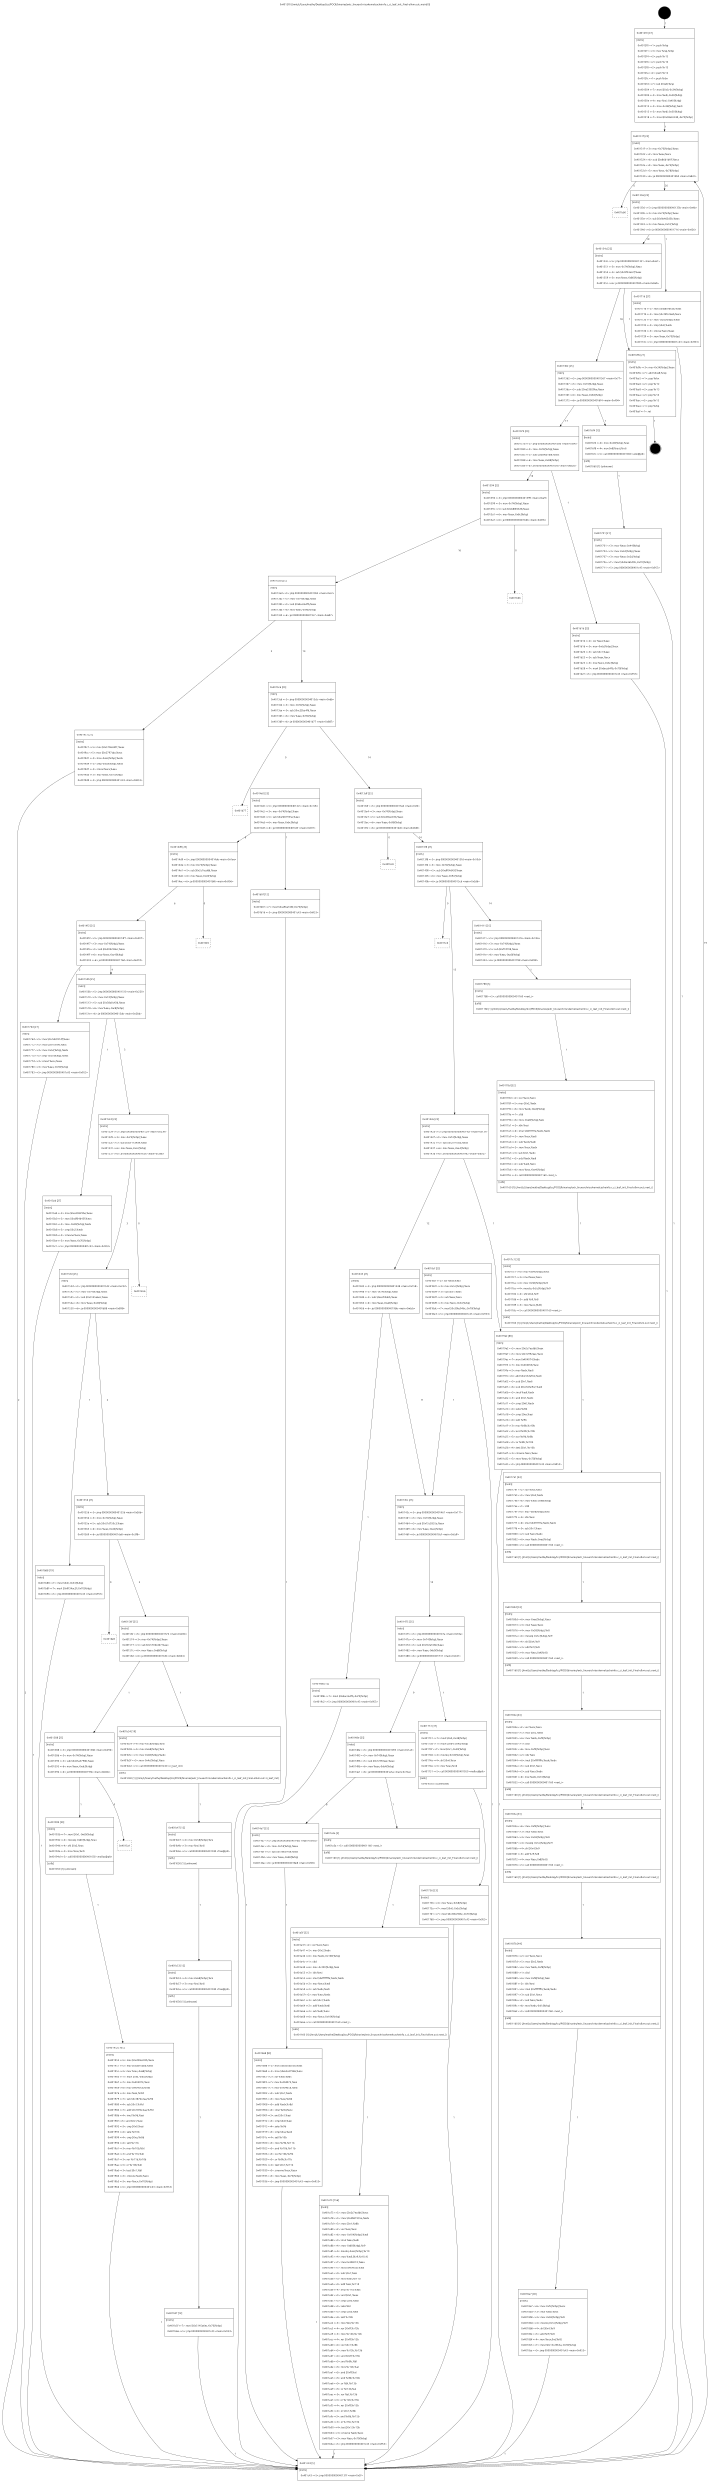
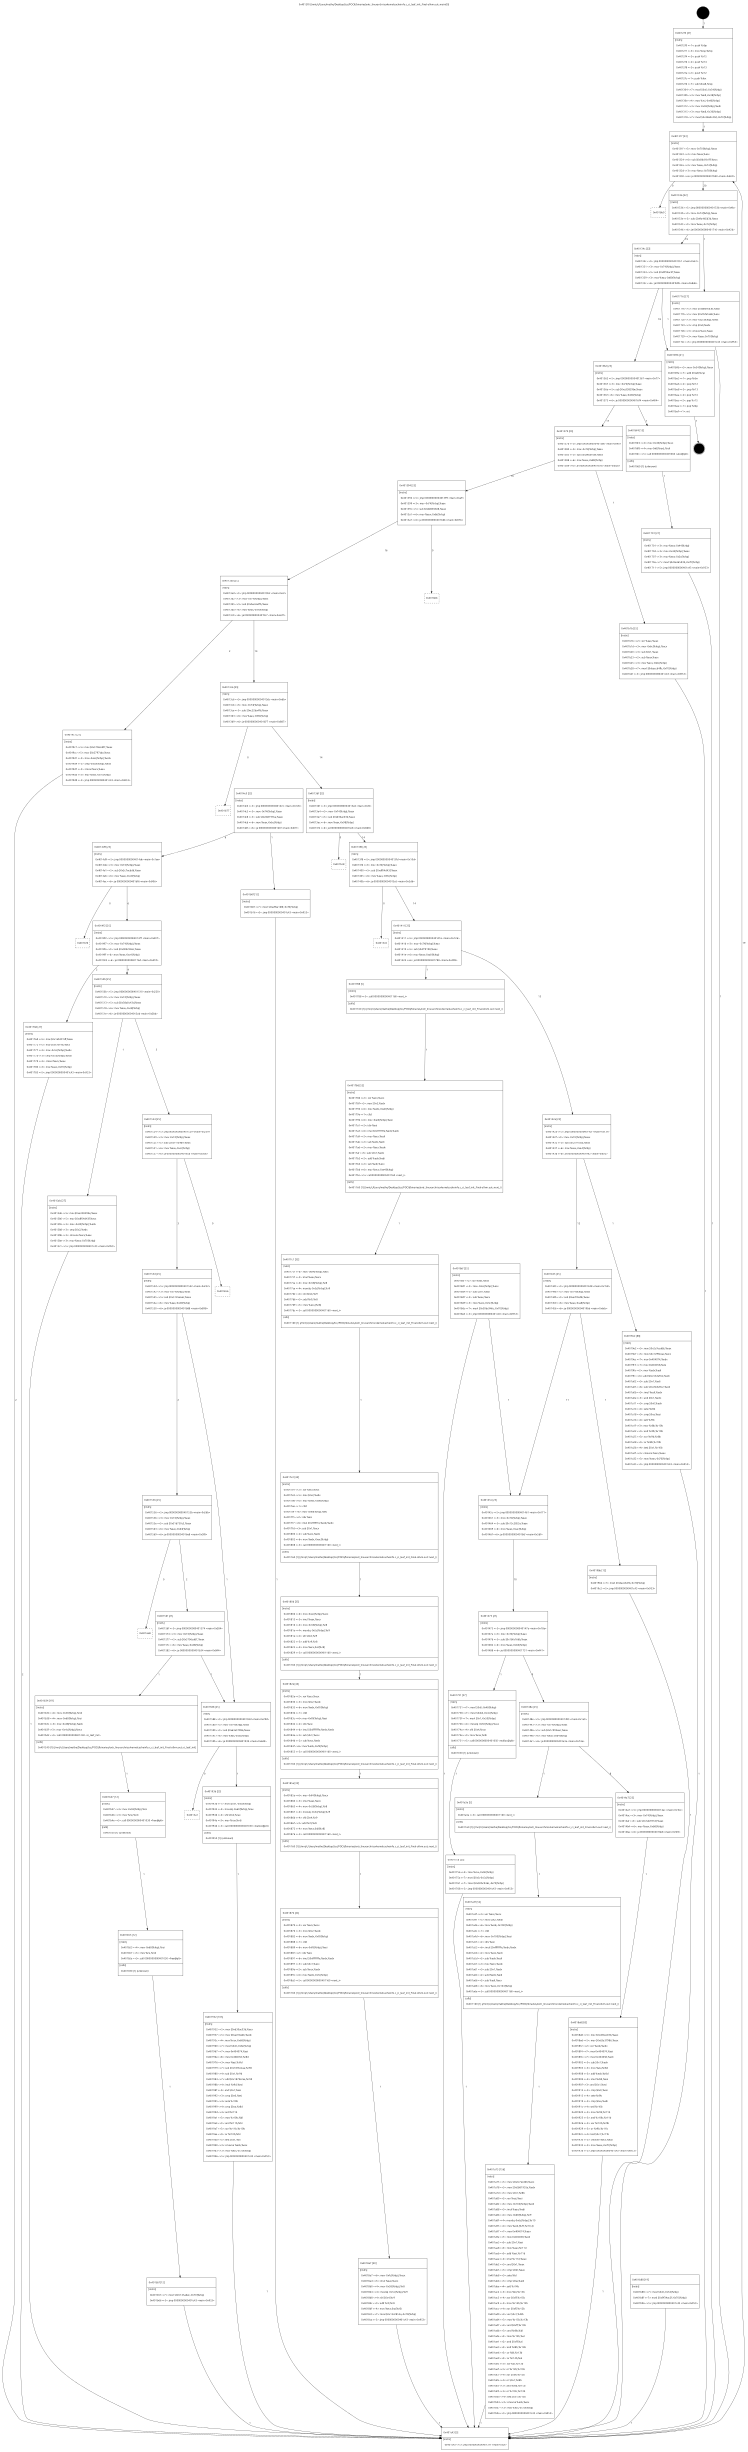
edge "0x4013f8 [25]" -> "0x40142a [25]": now "0x401411 [25]" -> "0x40142a [25]"
edge "0x40153d [25]" -> "0x401b88 [19]": now "0x40153d [25]" -> "0x401588 [25]"
